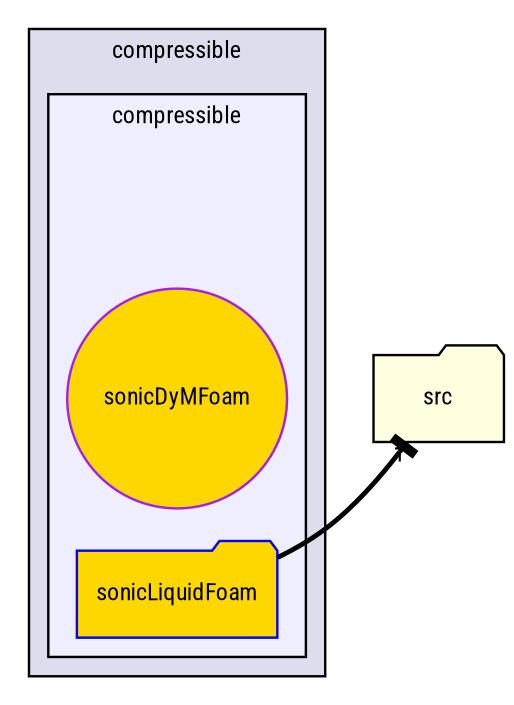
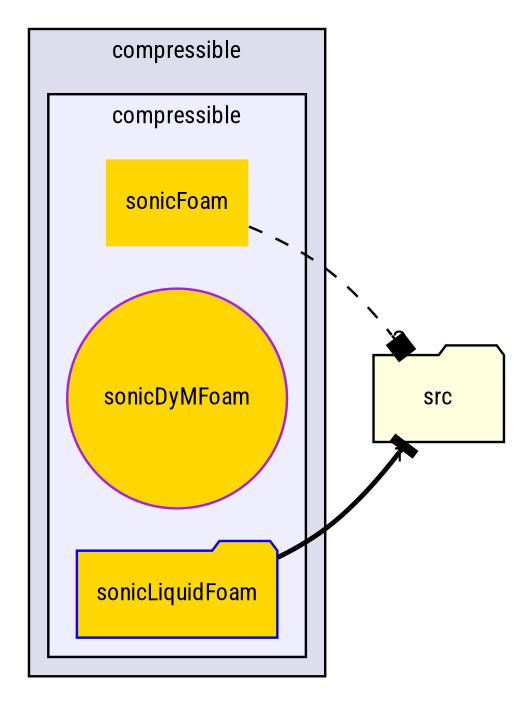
node "sonicFoam": added
